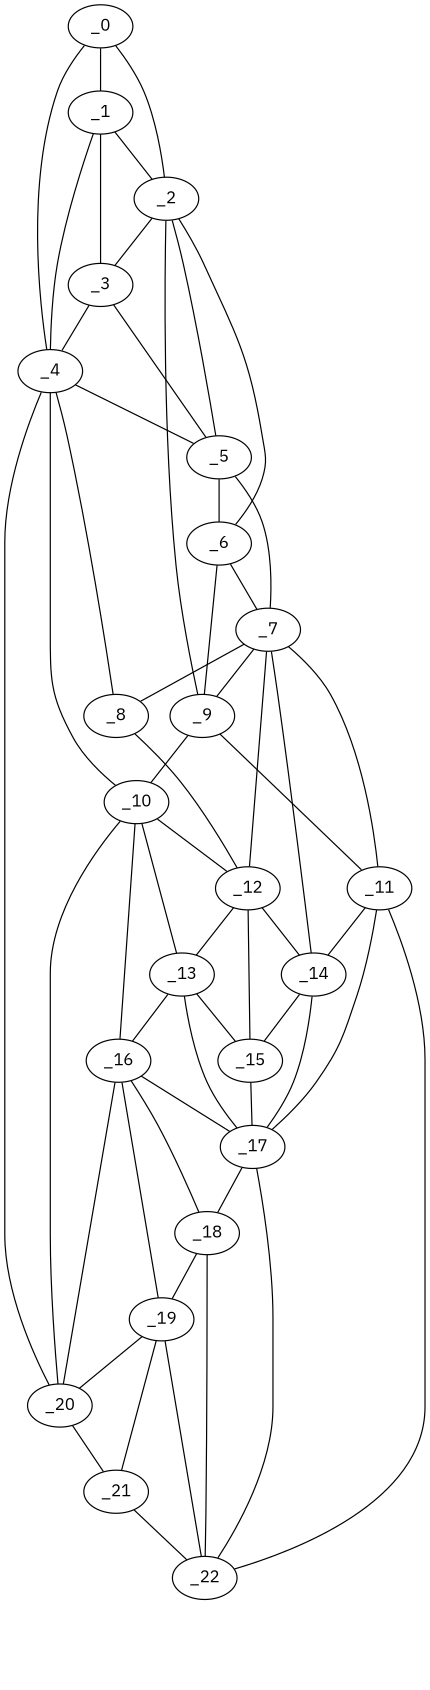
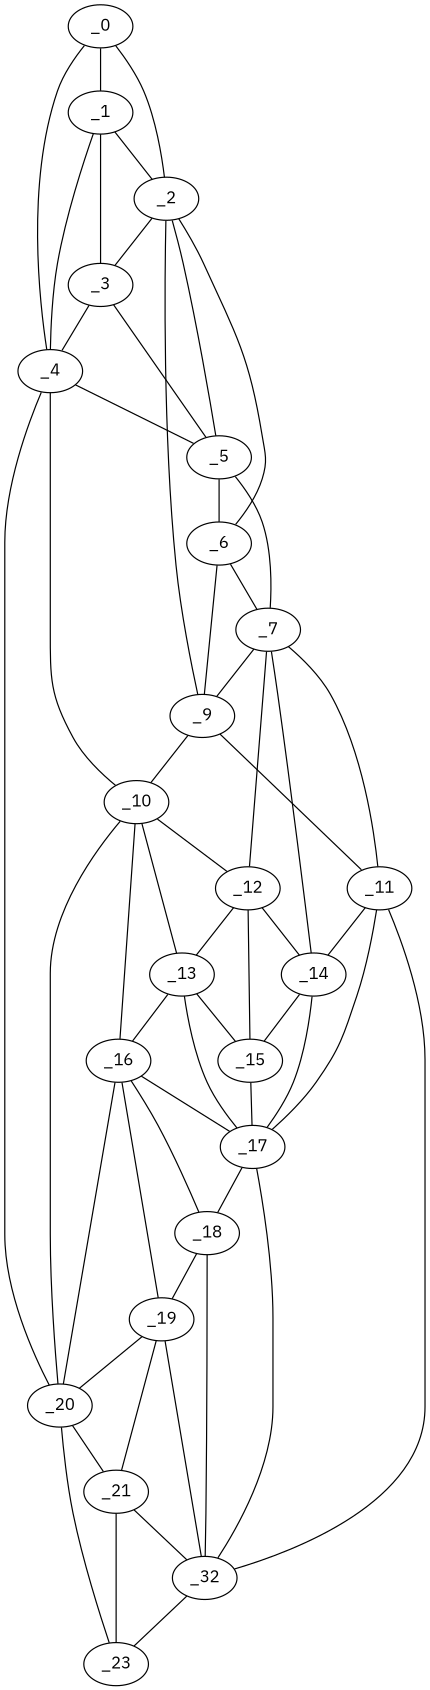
node "_8": removed
node "_22": label "_22" -> "_32"
node "_23": added
